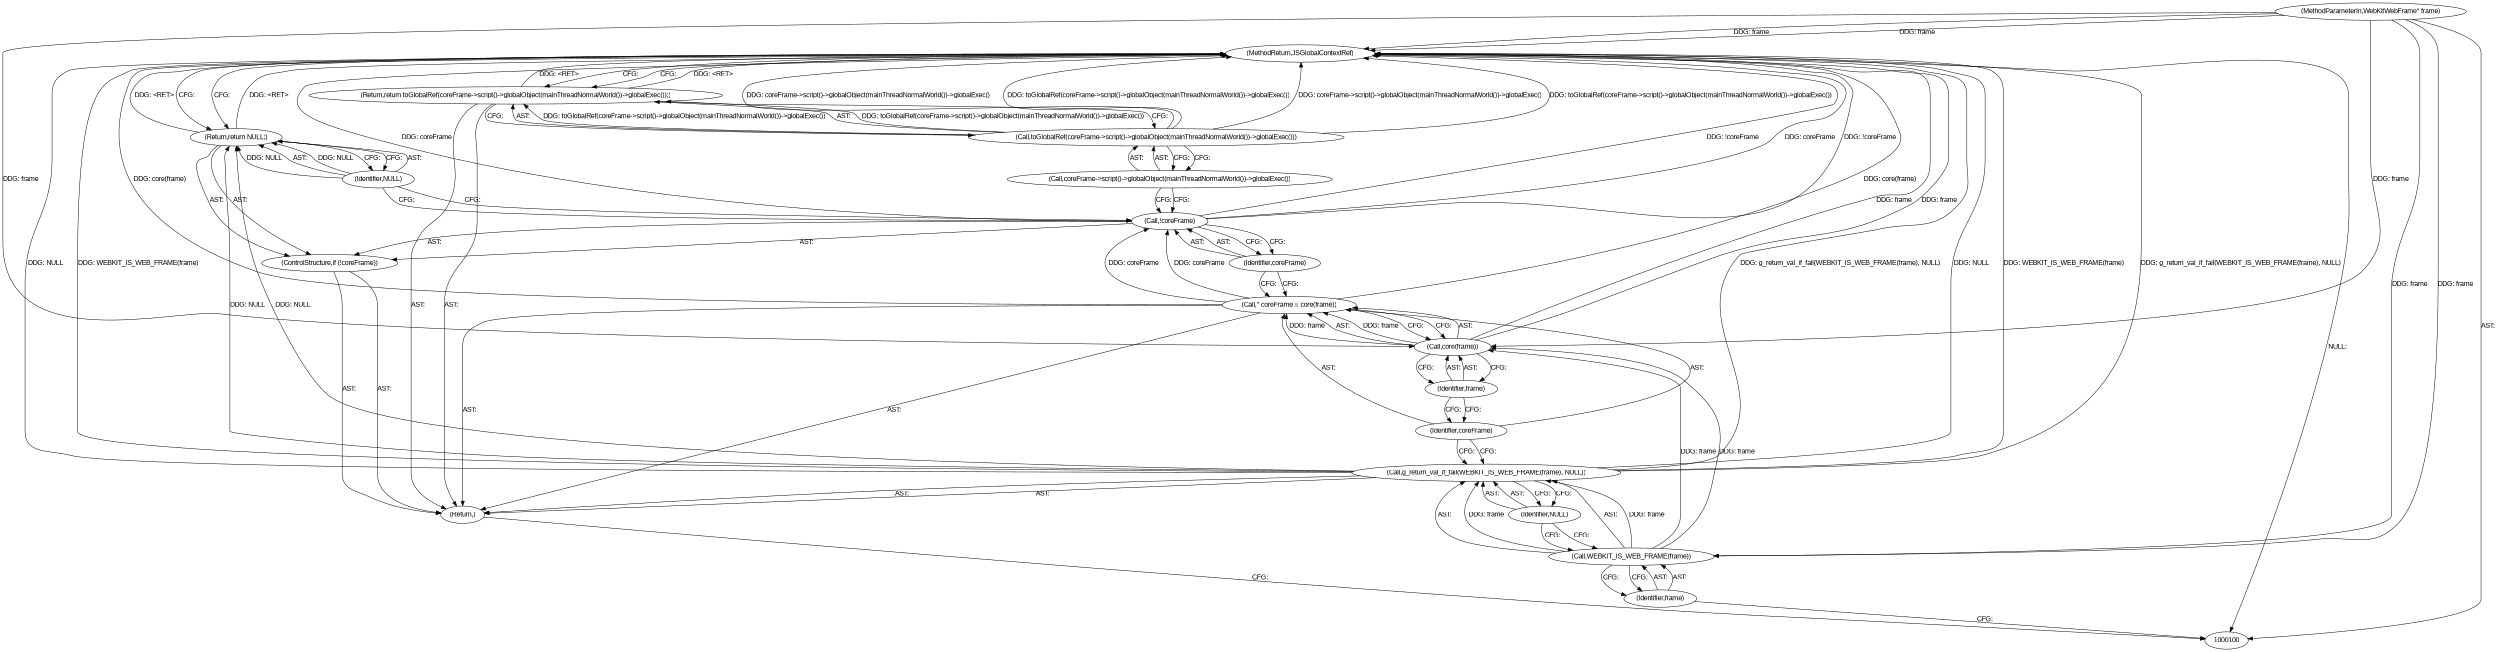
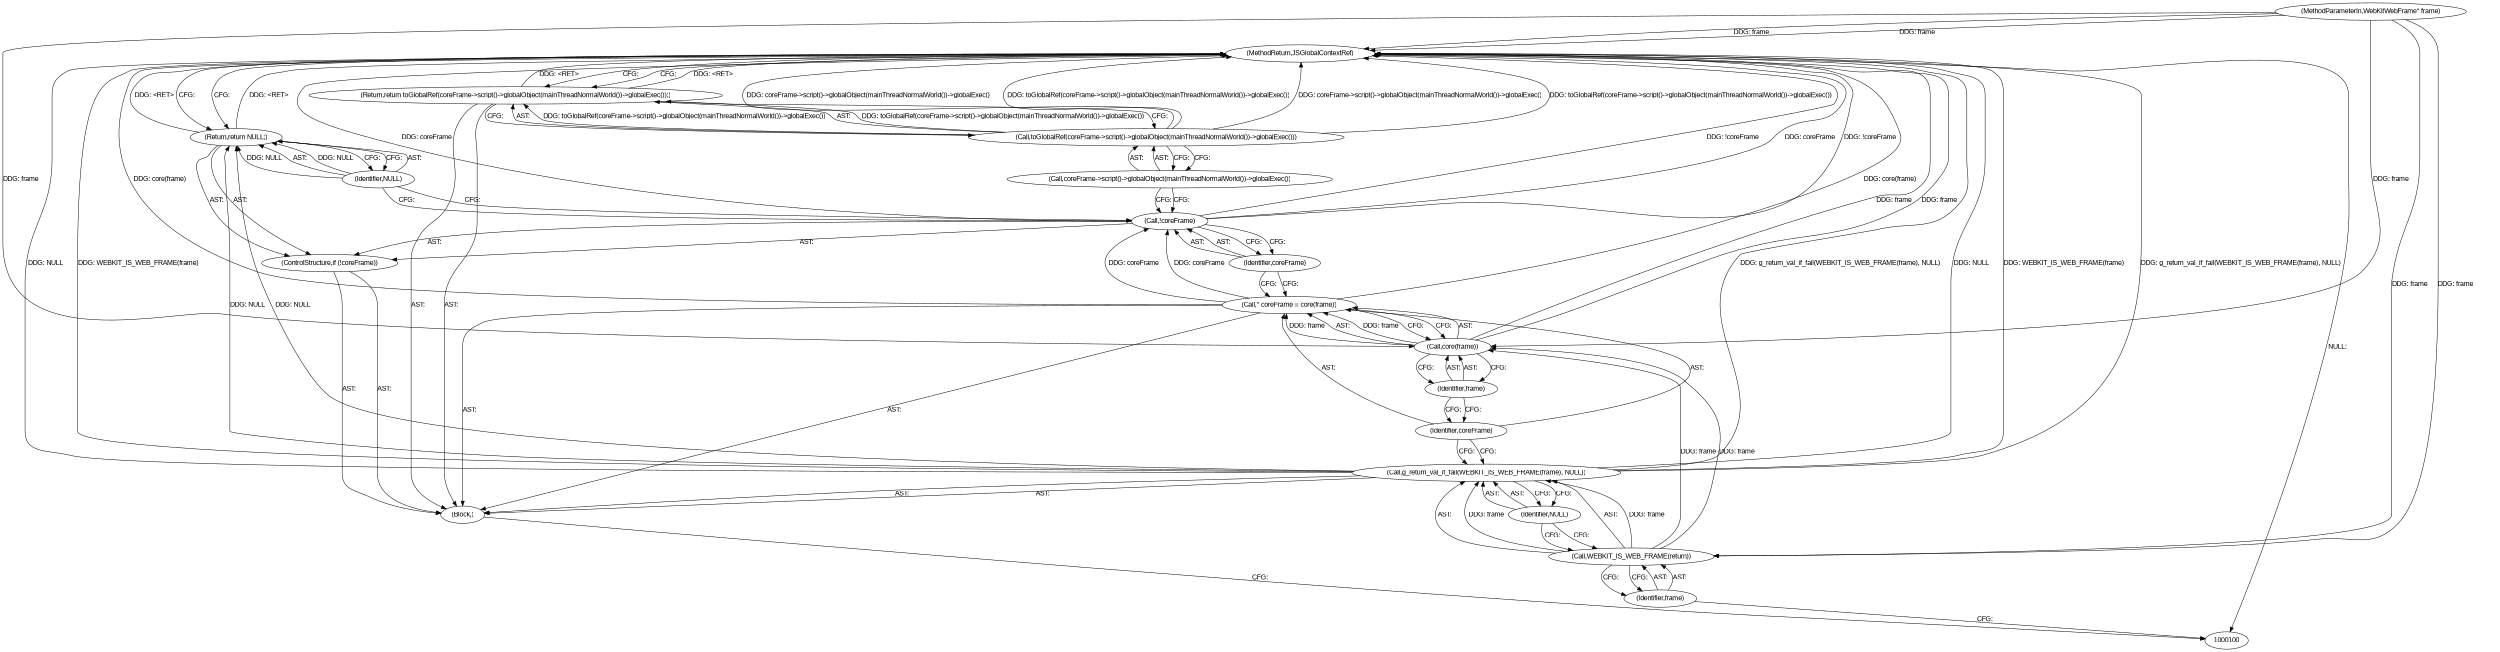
edge "(MethodParameterIn,WebKitWebFrame* frame)" -> "1000100": removed, label "AST:"
node "(Return,)": label "(Return,)" -> "(Block,)"
node "(Call,WEBKIT_IS_WEB_FRAME(frame))": label "(Call,WEBKIT_IS_WEB_FRAME(frame))" -> "(Call,WEBKIT_IS_WEB_FRAME(return))"
